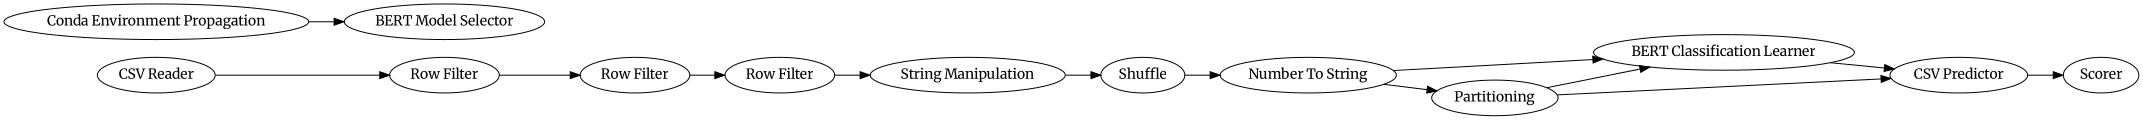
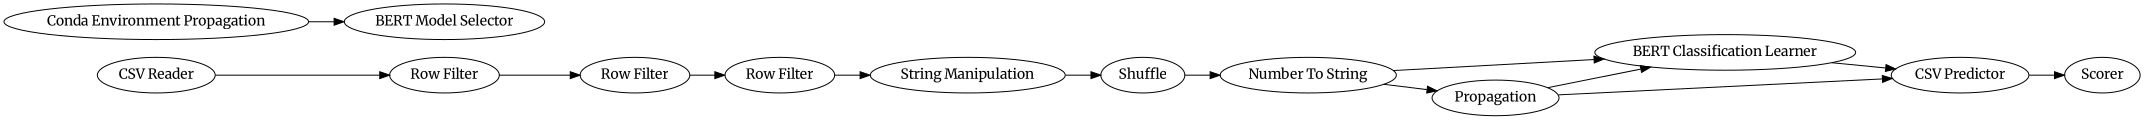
node "Partitioning": label "Partitioning" -> "Propagation"
